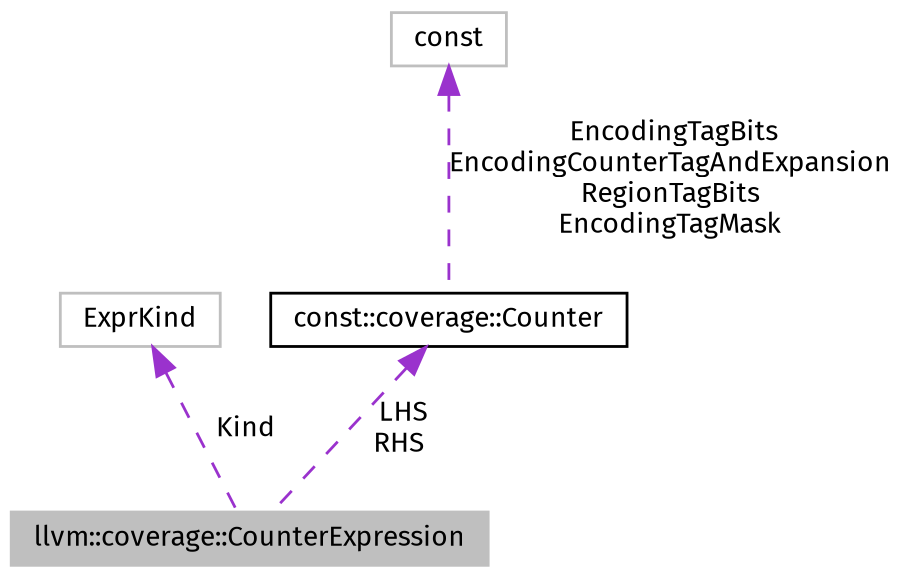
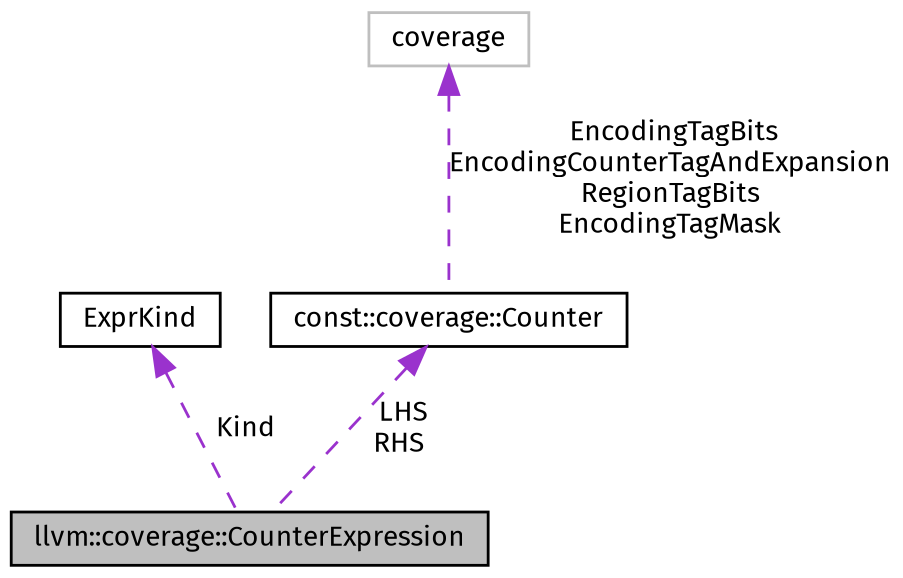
node "const": label "const" -> "coverage"
node "ExprKind": color grey75 -> black
node "llvm::coverage::CounterExpression": color grey75 -> black
